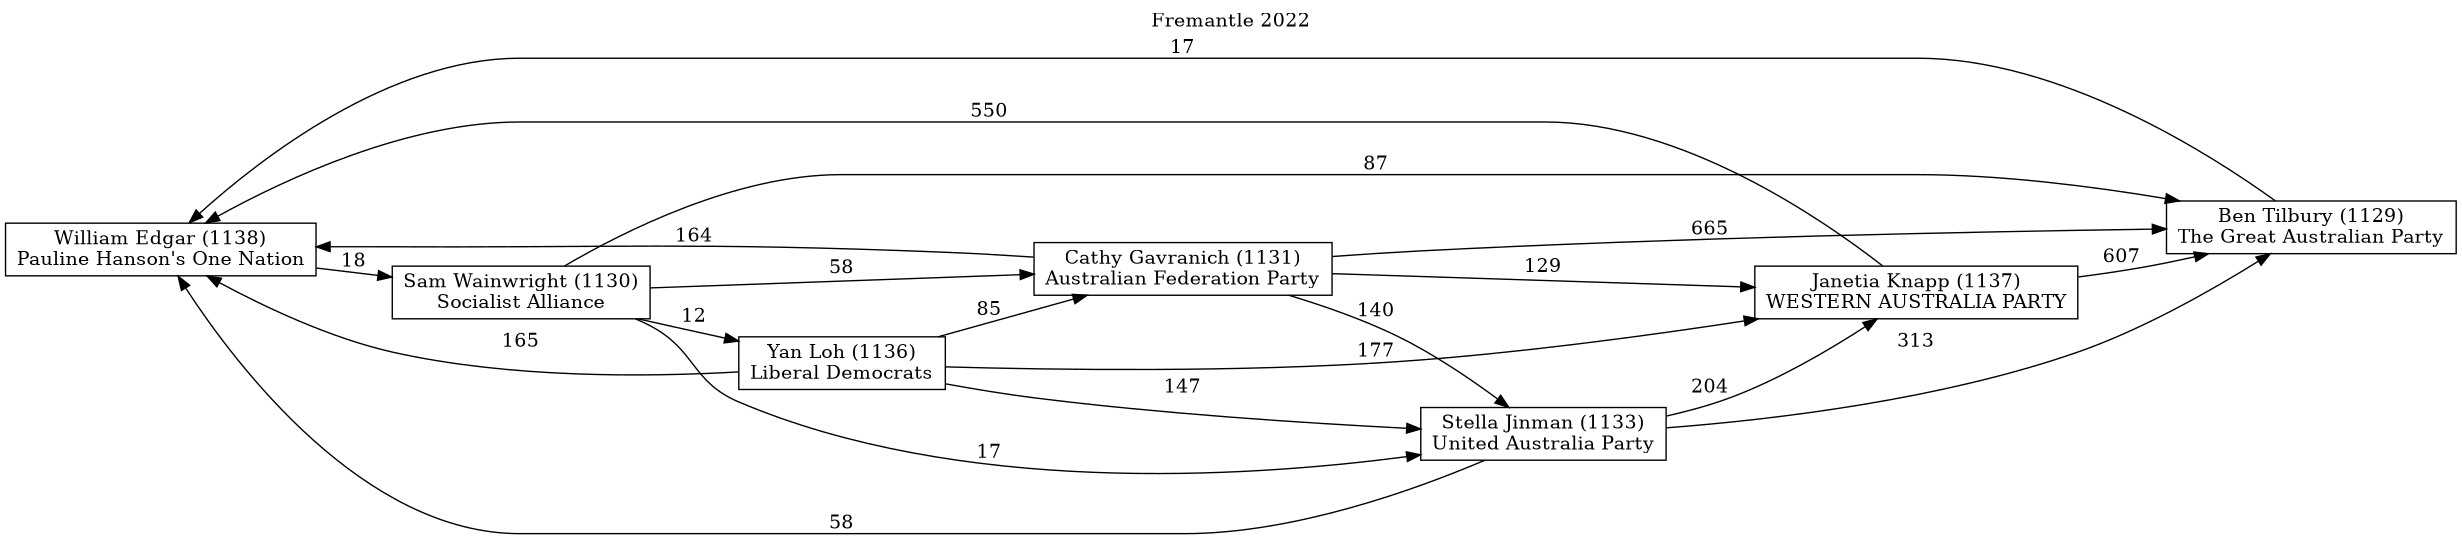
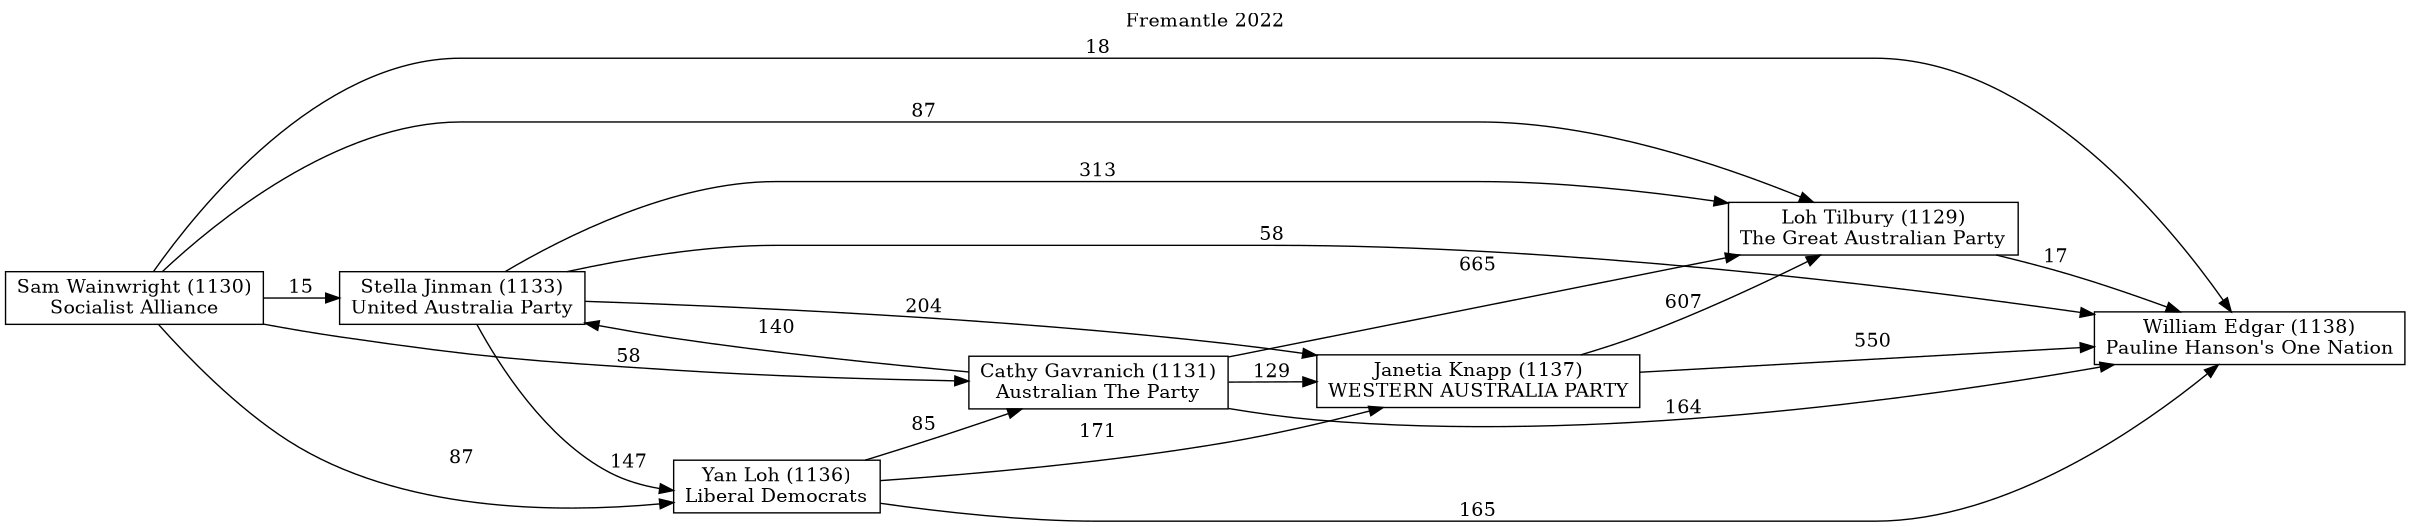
node "Ben Tilbury (1129) The Great Australian Party": label "Ben Tilbury (1129) The Great Australian Party" -> "Loh Tilbury (1129) The Great Australian Party"
node "Cathy Gavranich (1131) Australian Federation Party": label "Cathy Gavranich (1131) Australian Federation Party" -> "Cathy Gavranich (1131) Australian The Party"
edge "William Edgar (1138) Pauline Hanson's One Nation" -> "Sam Wainwright (1130) Socialist Alliance": reversed
edge "Sam Wainwright (1130) Socialist Alliance" -> "Yan Loh (1136) Liberal Democrats": label "12" -> "87"
edge "Yan Loh (1136) Liberal Democrats" -> "Janetia Knapp (1137) WESTERN AUSTRALIA PARTY": label "177" -> "171"
edge "Yan Loh (1136) Liberal Democrats" -> "Stella Jinman (1133) United Australia Party": reversed
edge "Sam Wainwright (1130) Socialist Alliance" -> "Stella Jinman (1133) United Australia Party": label "17" -> "15"
